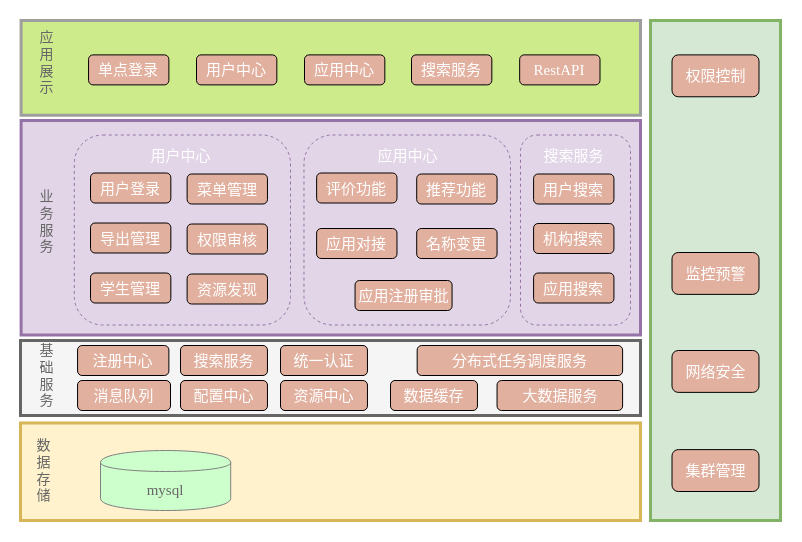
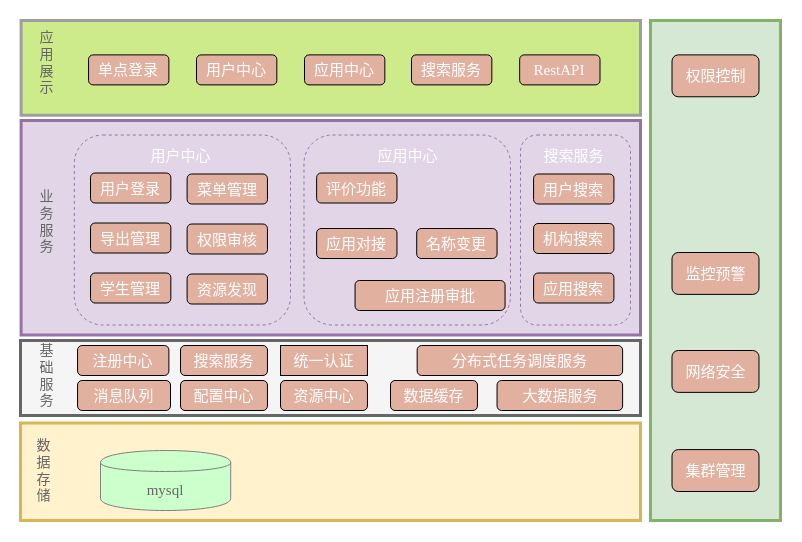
node "推荐功能": removed
node "应用注册审批": size 97x30 -> 150x30
node "统一认证": shape rounded rectangle -> rectangle
